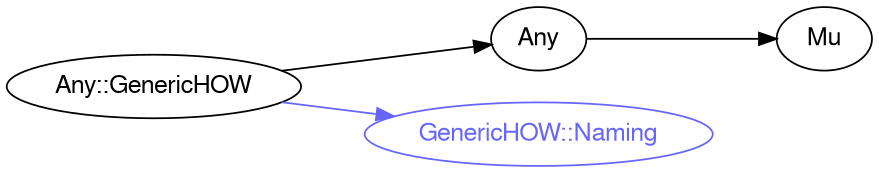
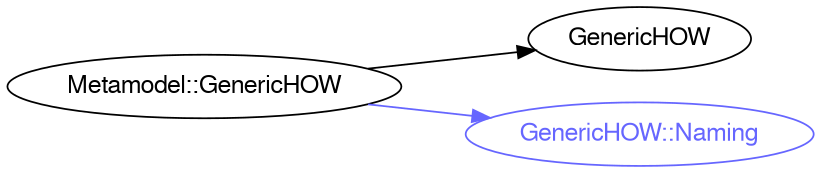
node "Any": label "Any" -> "GenericHOW"
node "Mu": removed
node "Any::GenericHOW": label "Any::GenericHOW" -> "Metamodel::GenericHOW"
